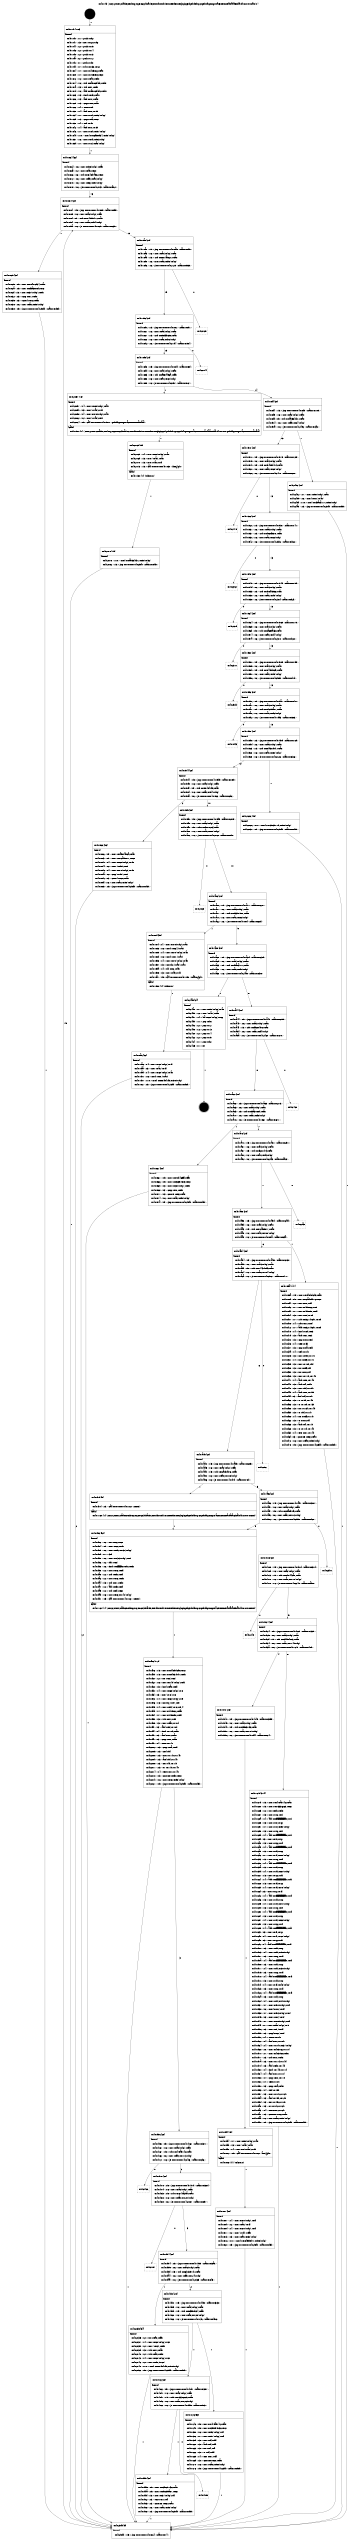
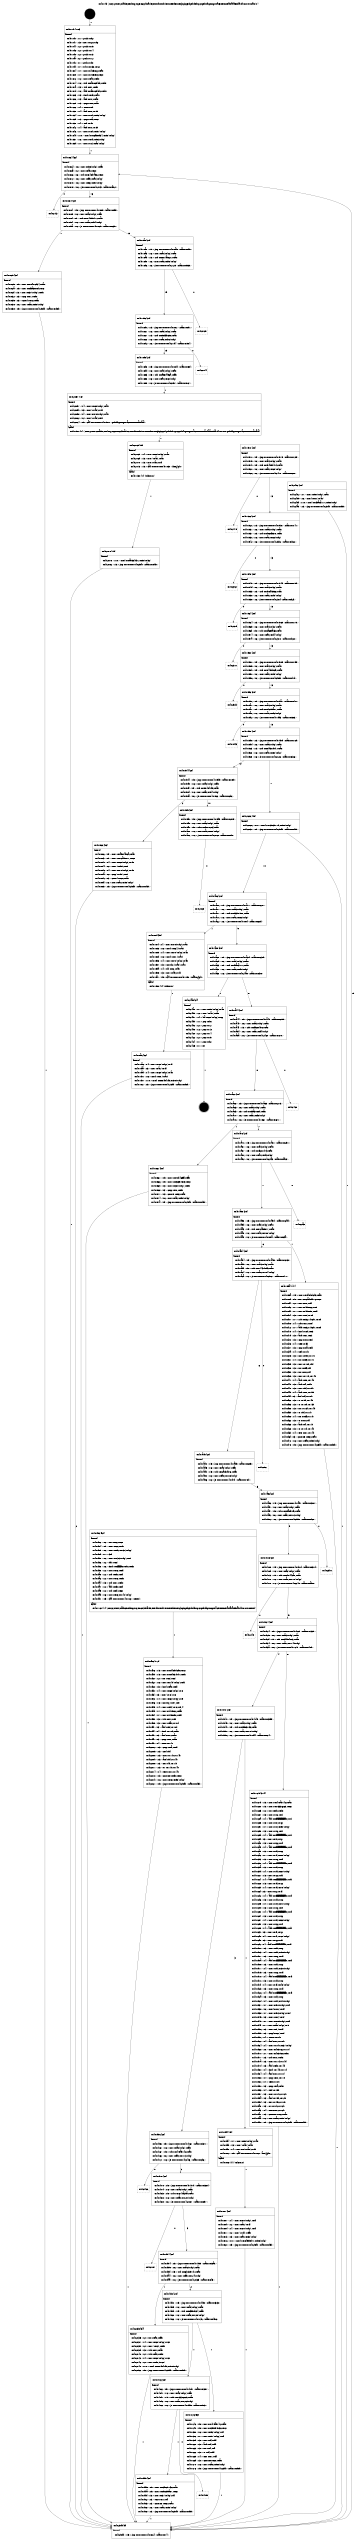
node "0x4021f2": added
node "0x4018f4 [28]": removed
edge "0x4019f0 [28]" -> "0x401a0c [28]": now "0x402026 [15]" -> "0x401a0c [28]"
edge "0x4025db [5]" -> "0x401884 [28]": now "0x4025db [5]" -> "0x401864 [32]"
node "0x401f7d [5]": removed
edge "0x401aec [28]" -> "0x401f82 [52]": now "0x401aec [28]" -> "0x401b08 [28]"
edge "0x401ea6 [32]" -> "0x4025db [5]": label " 12" -> " 1"
edge "0x401fb6 [112]" -> "0x401b5c [28]": now "0x401b40 [28]" -> "0x401b5c [28]"
